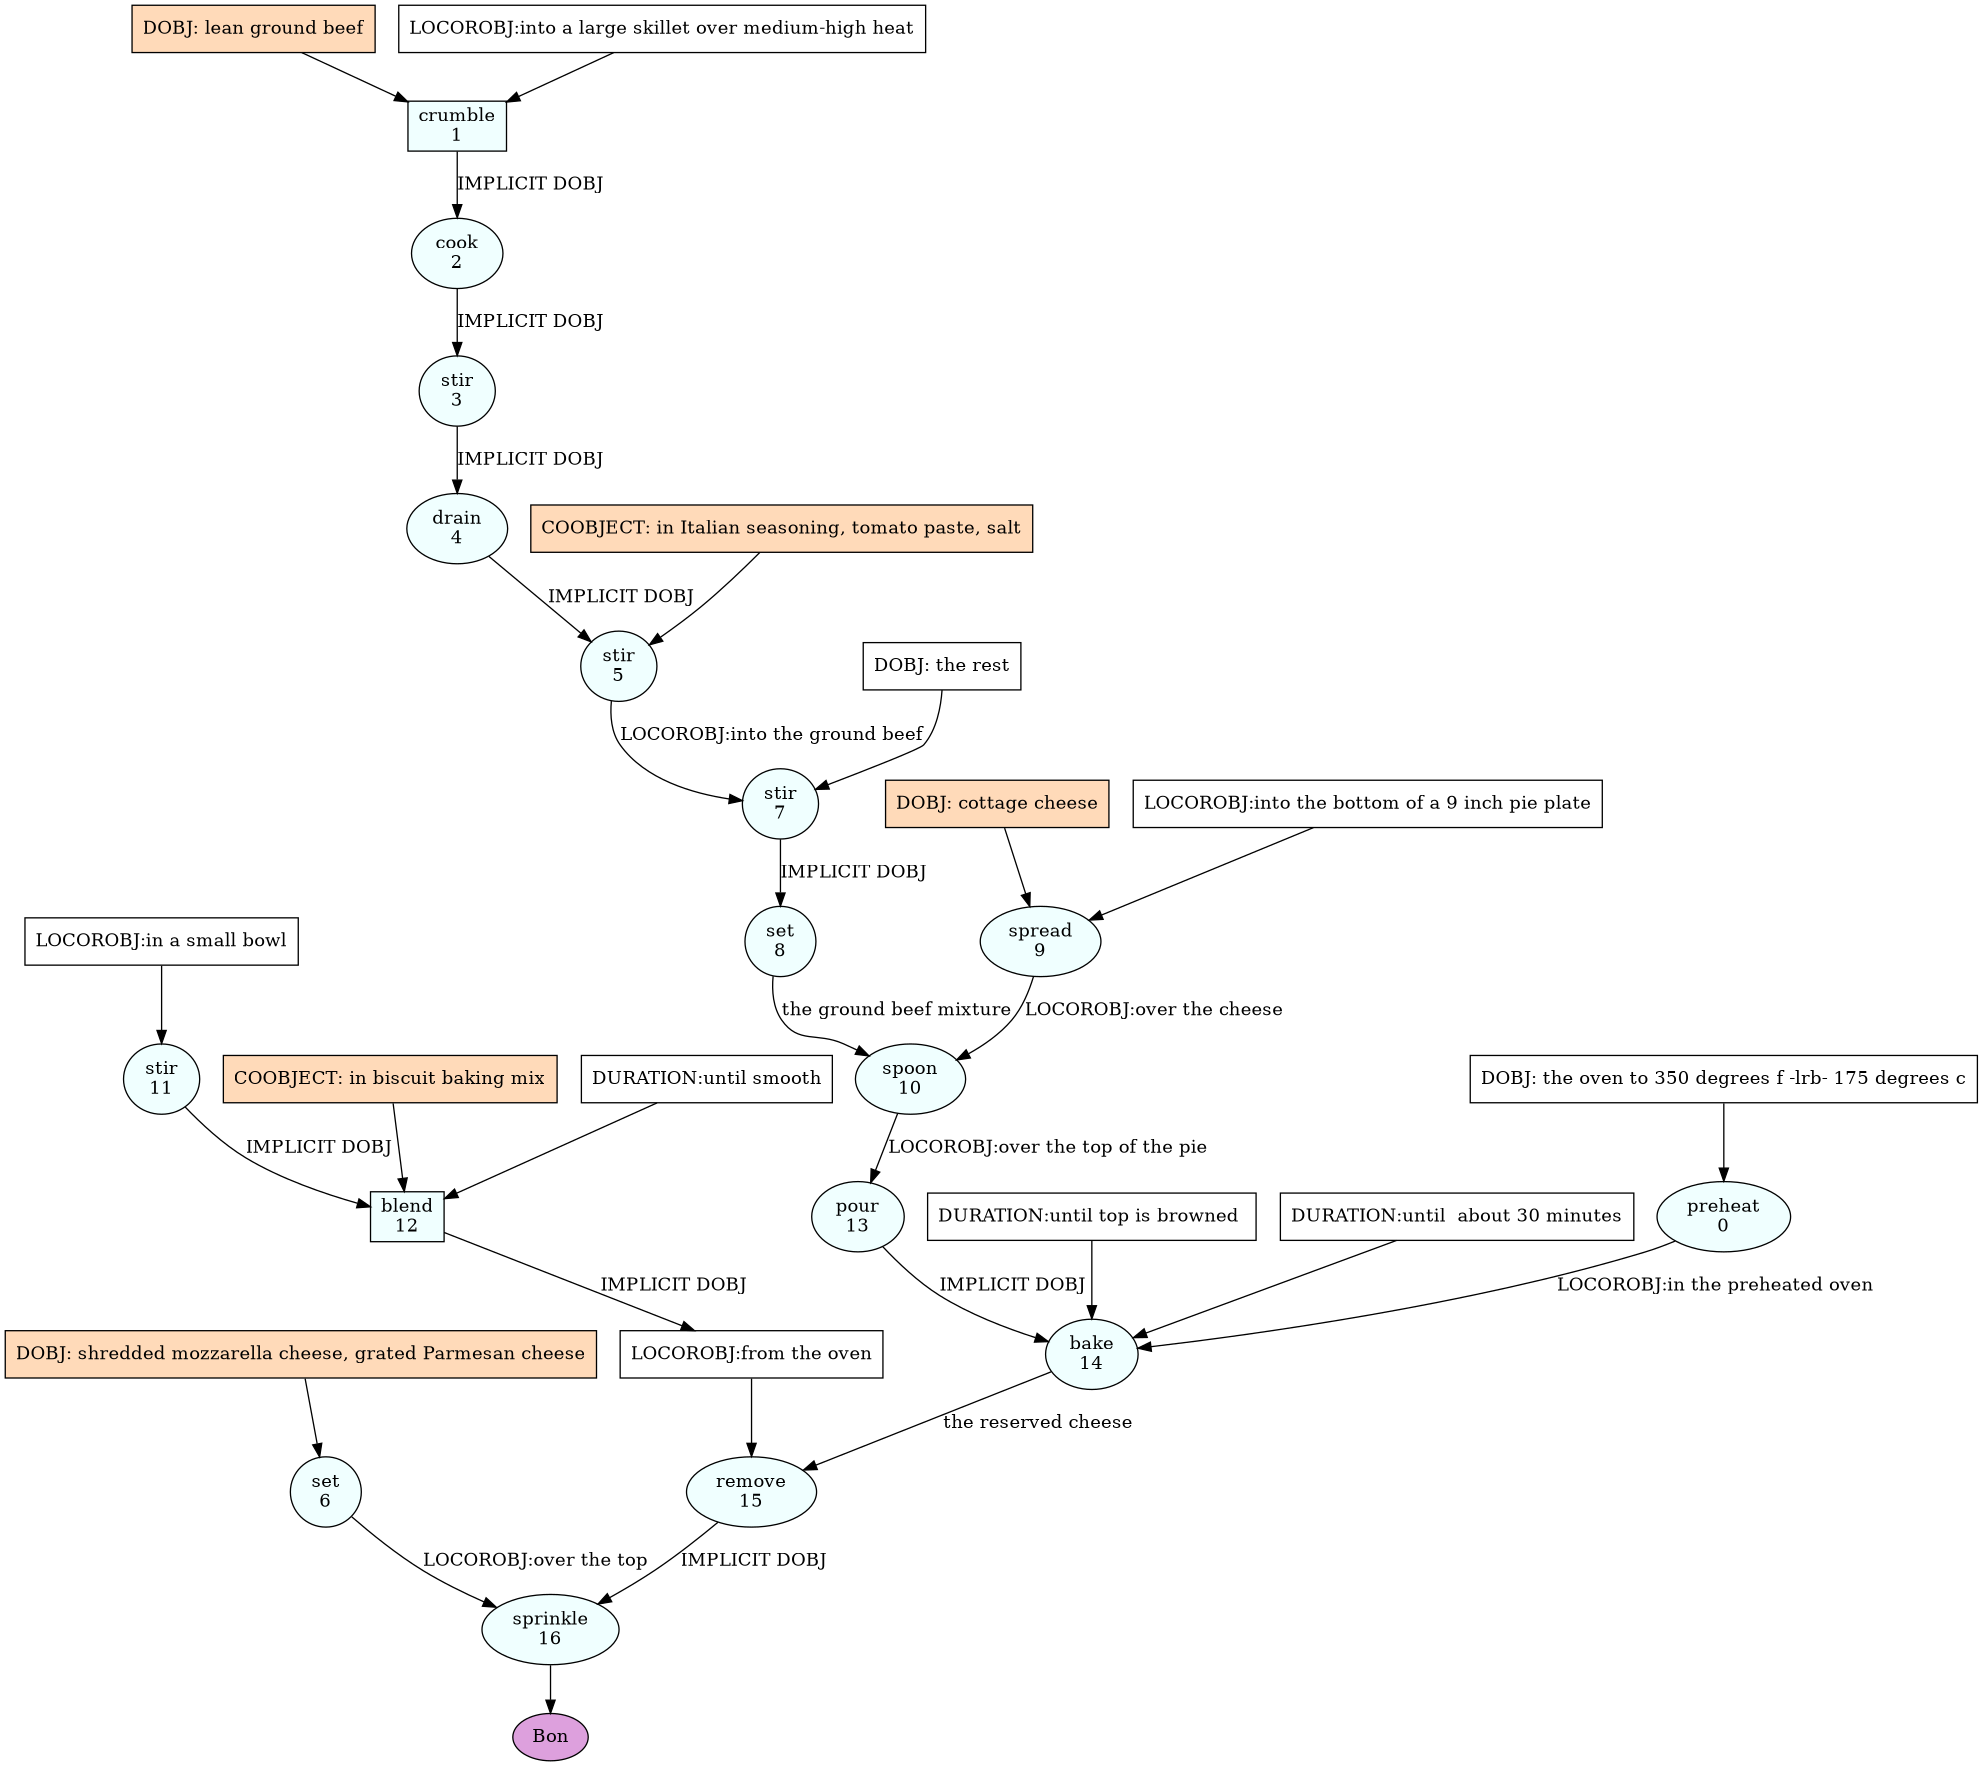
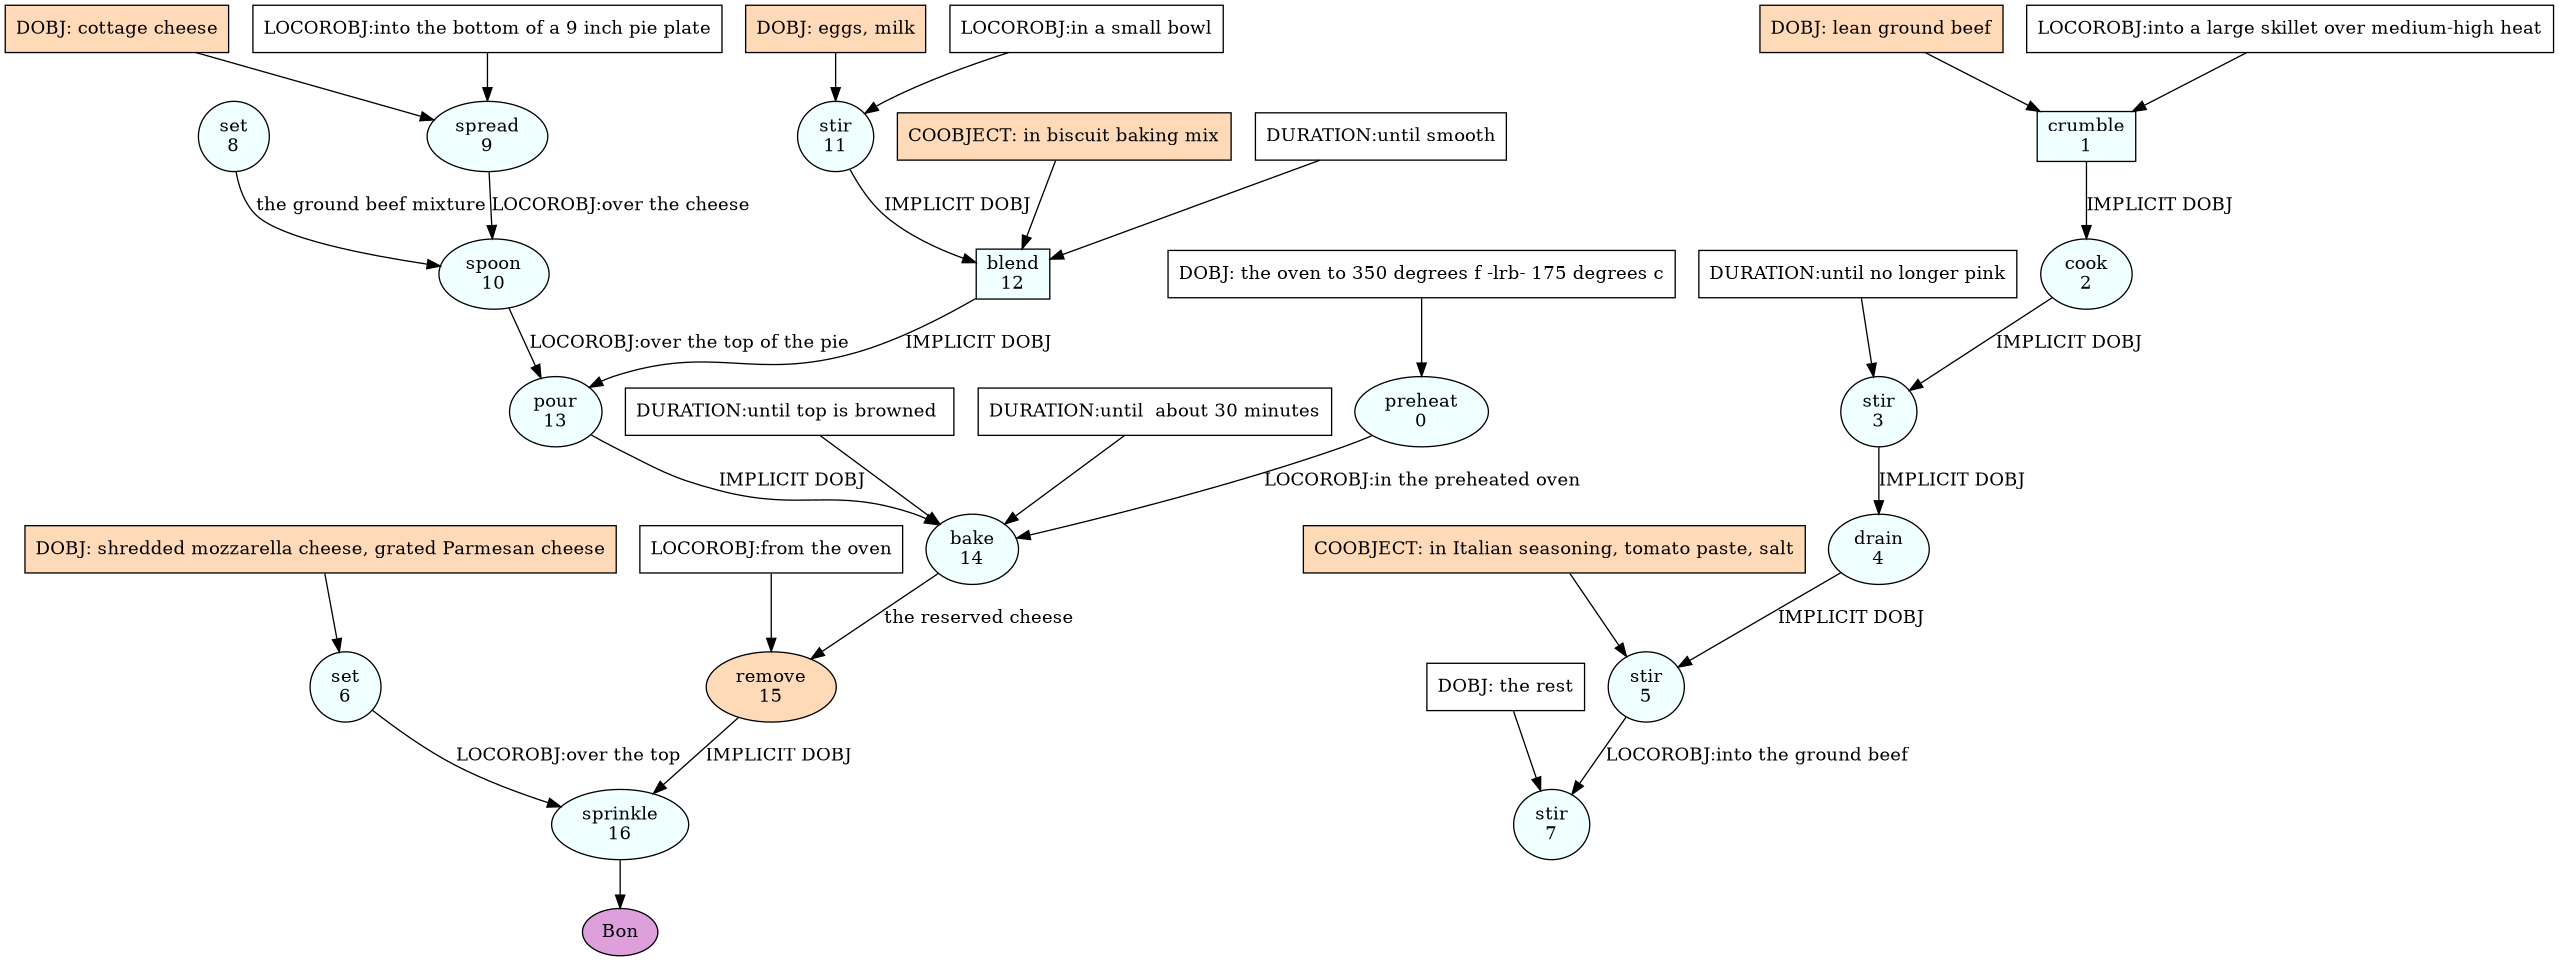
node "DOBJ: eggs, milk": added
node "DURATION:until no longer pink": added
edge "stir 7" -> "set 8": removed, label "IMPLICIT DOBJ"
edge "blend 12" -> "LOCOROBJ:from the oven": now "blend 12" -> "pour 13"
node "remove 15": fillcolor azure -> peachpuff
